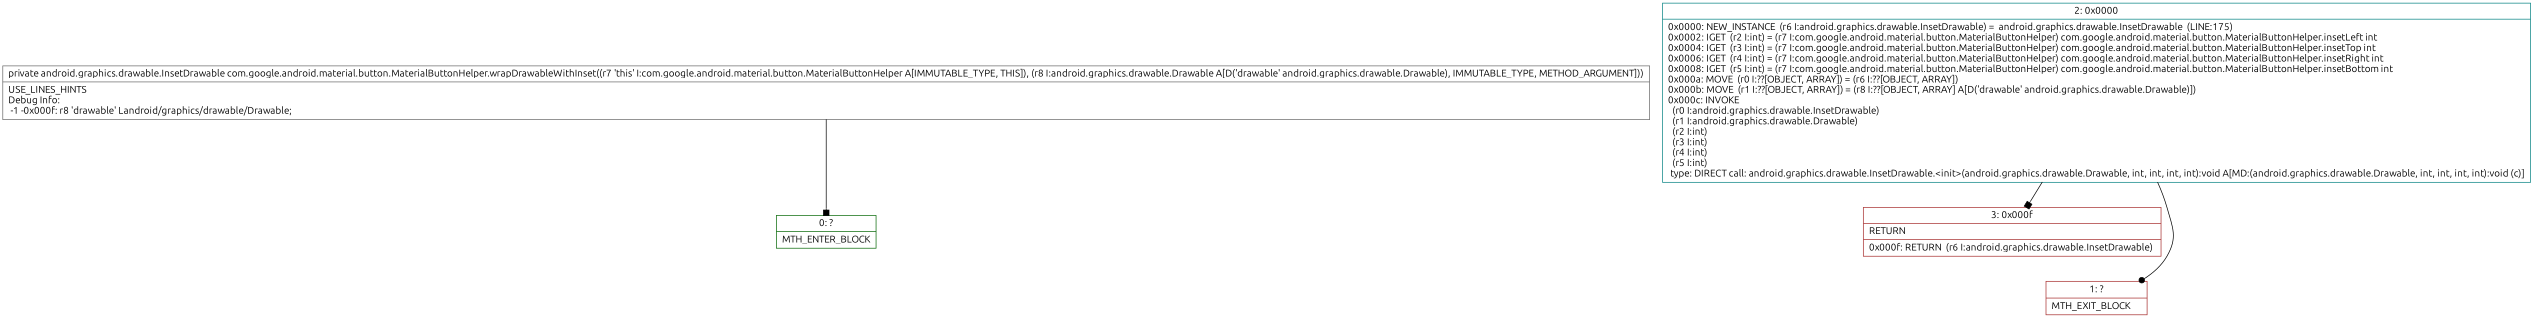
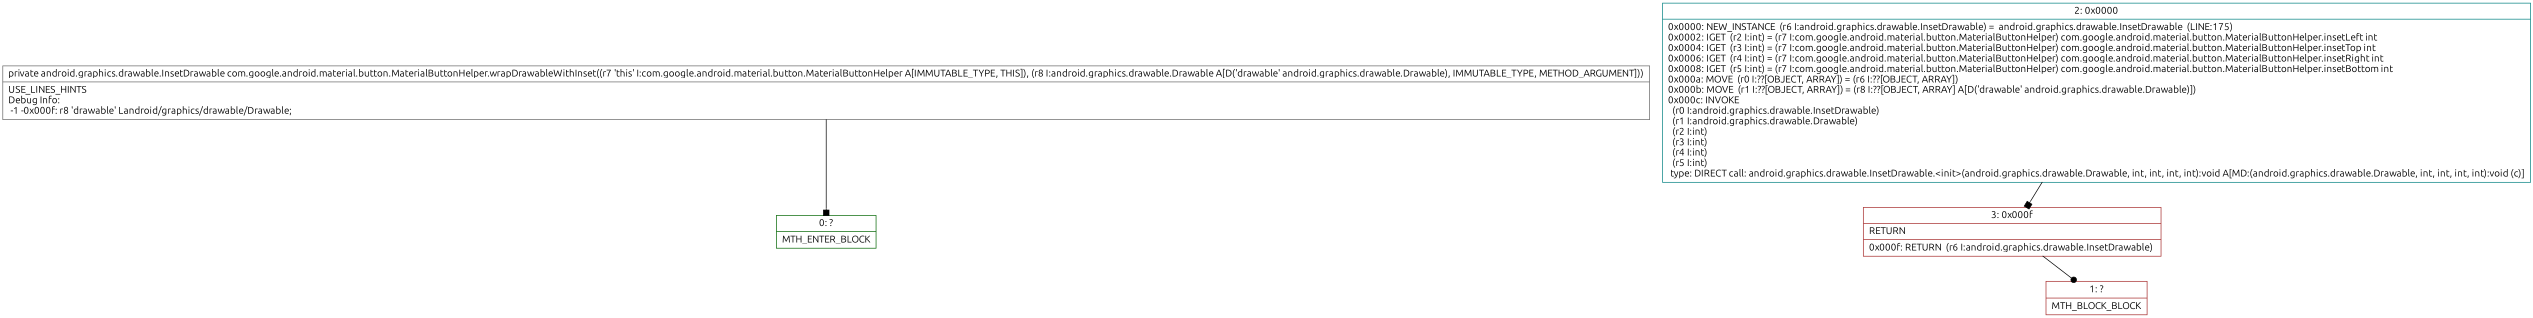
edge "2: 0x0000" -> "1: ?": now "3: 0x000f" -> "1: ?"
node "1: ?": text "MTH_EXIT_BLOCK" -> "MTH_BLOCK_BLOCK"
